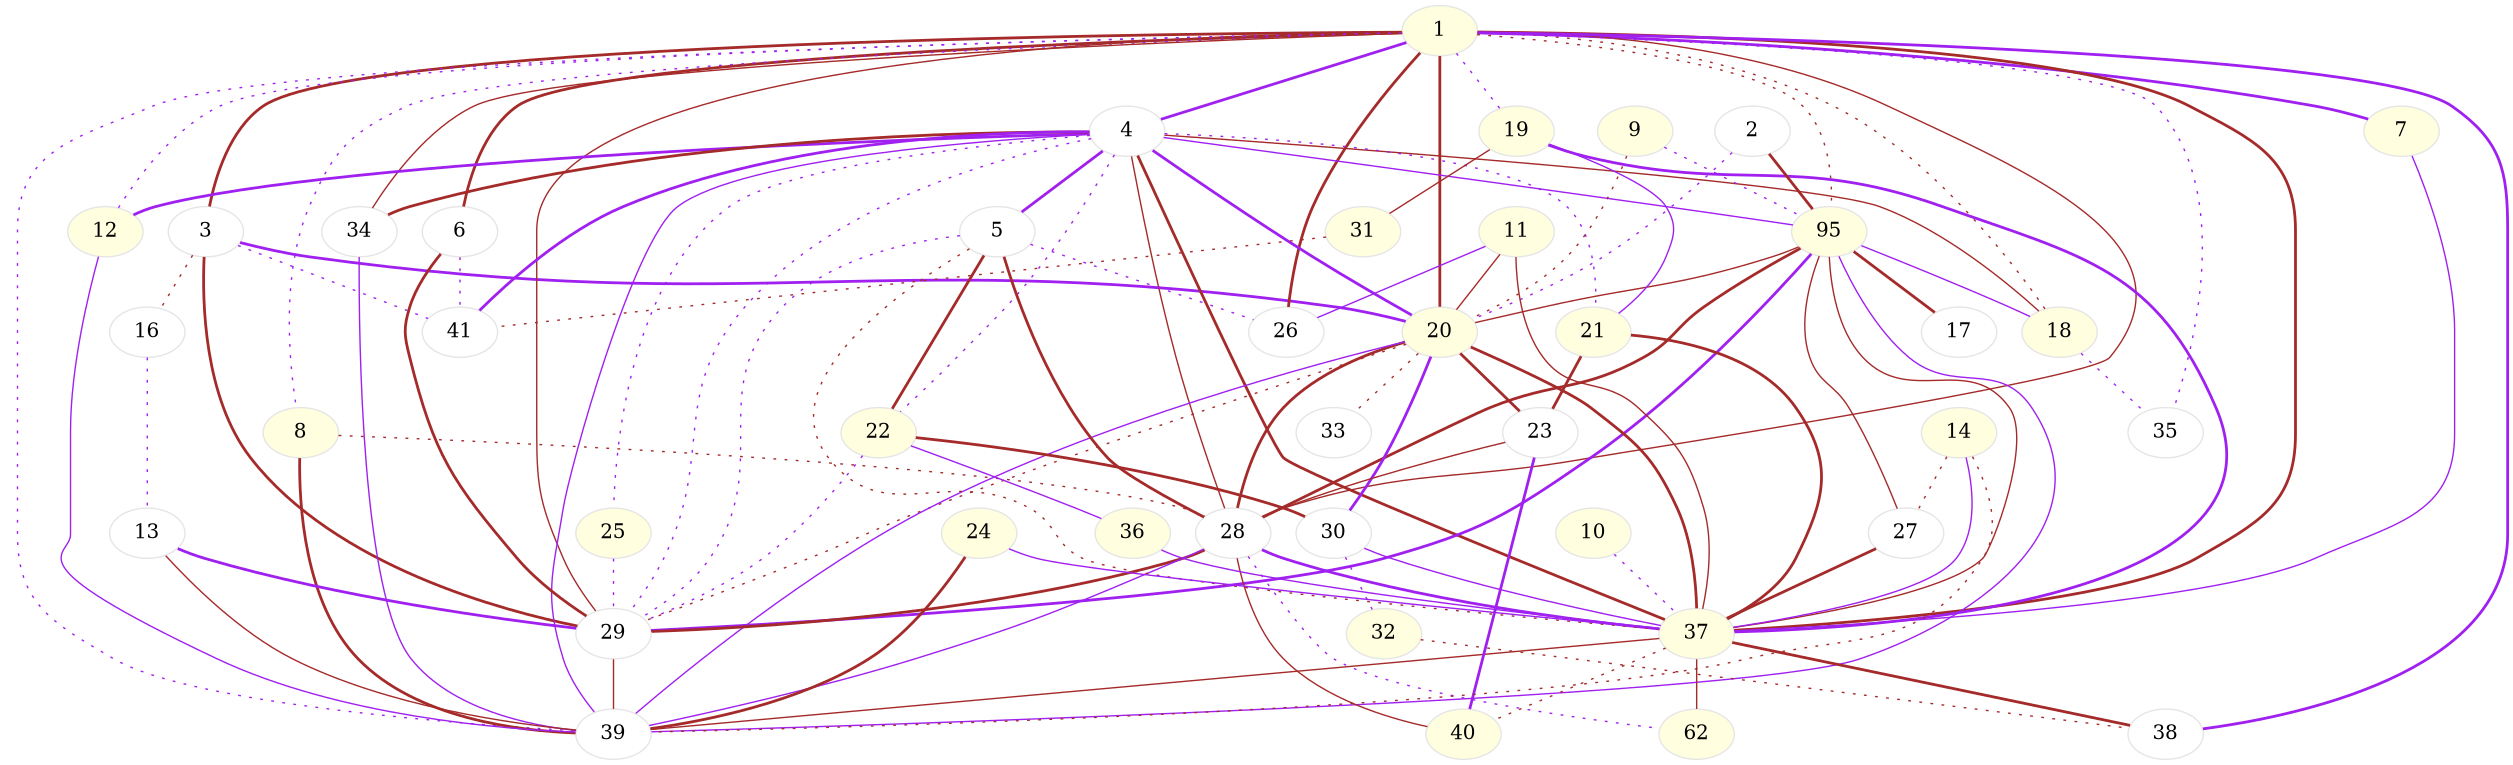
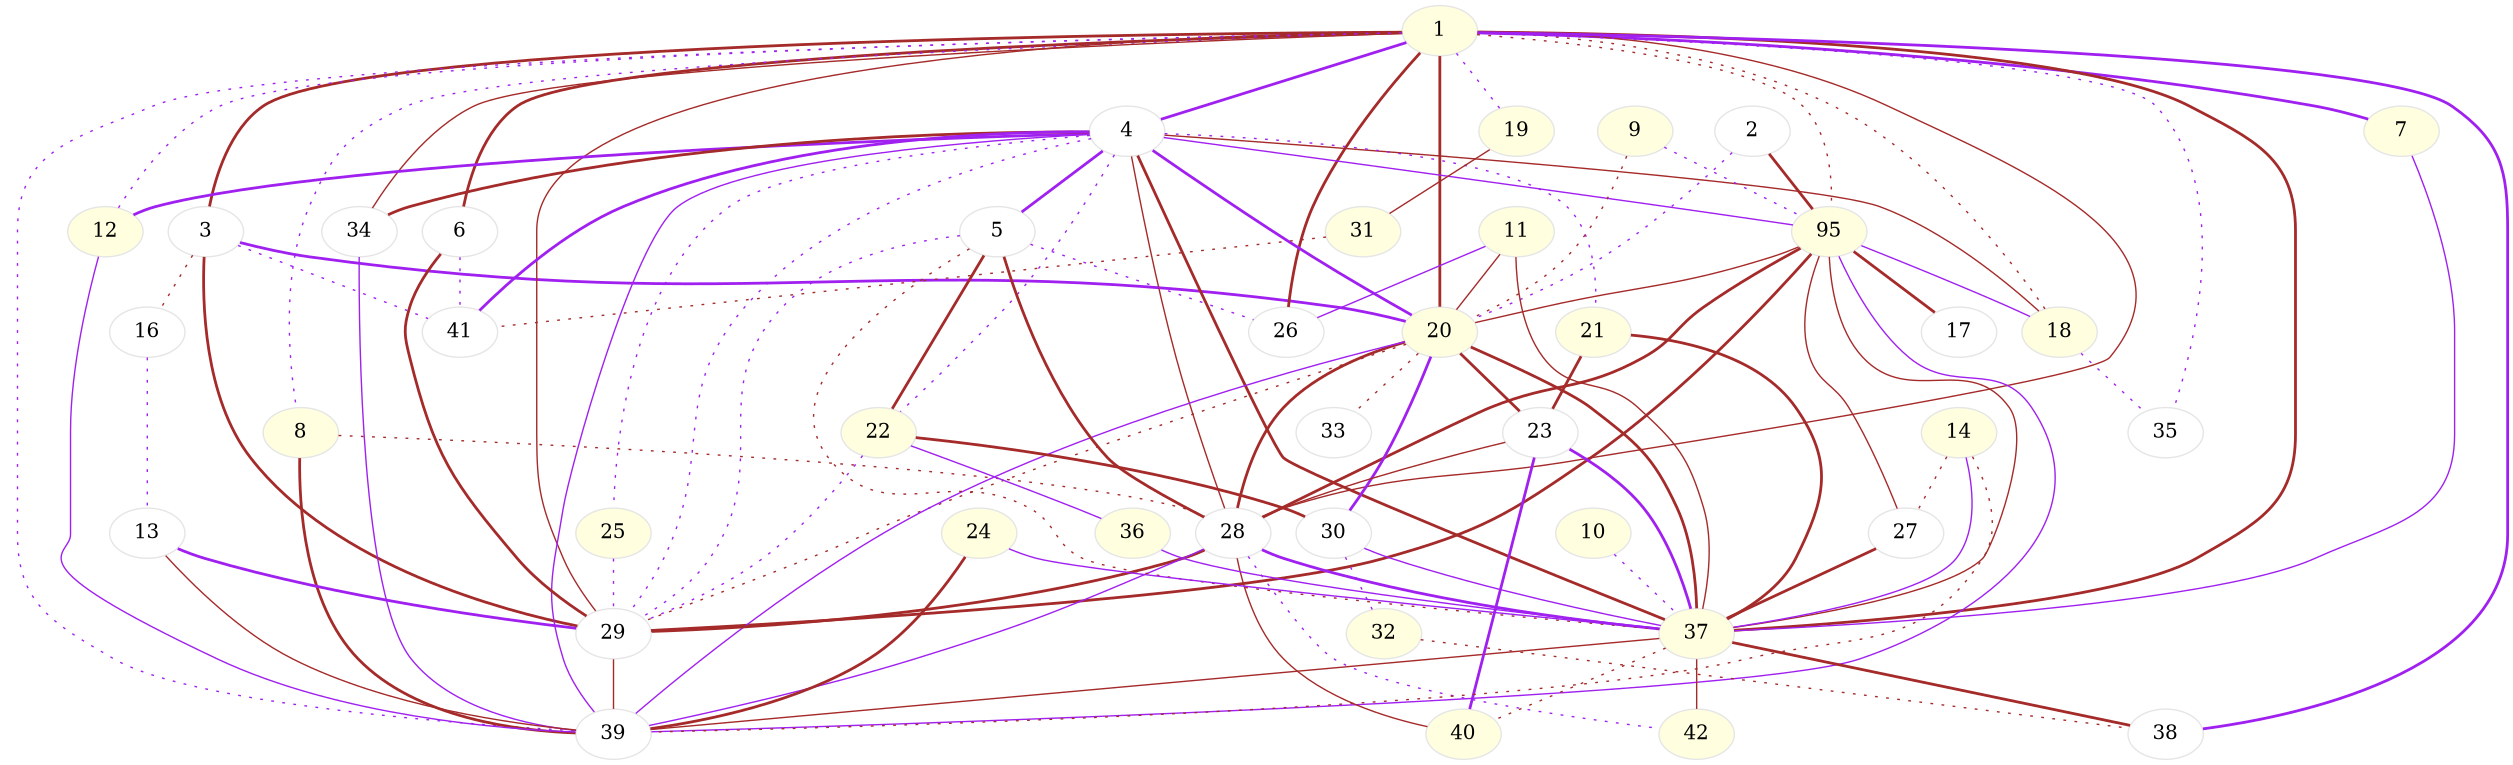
edge "19" -- "21": removed
edge "19" -- "37": now "23" -- "37"
edge "95" -- "29": color purple -> brown
node "62": label "62" -> "42"
